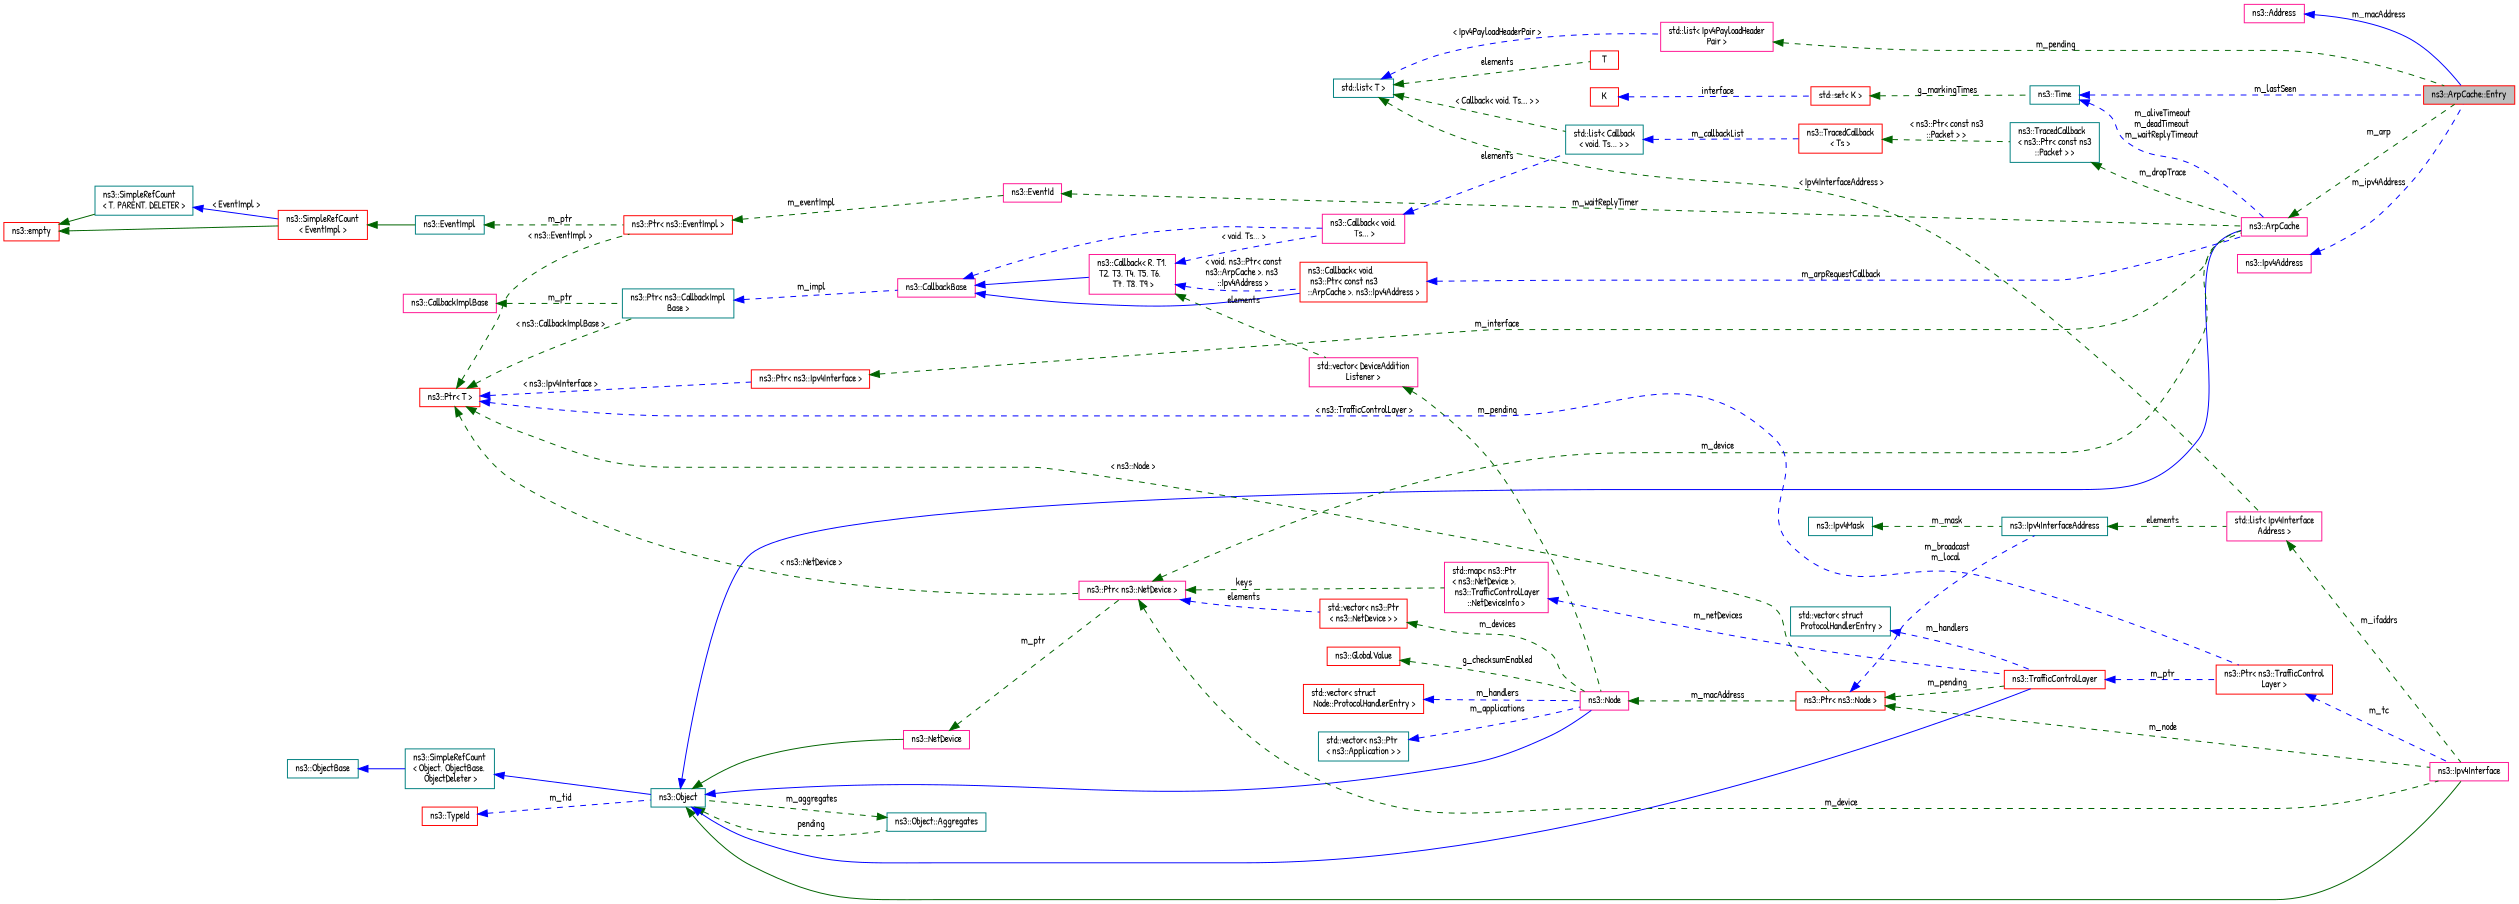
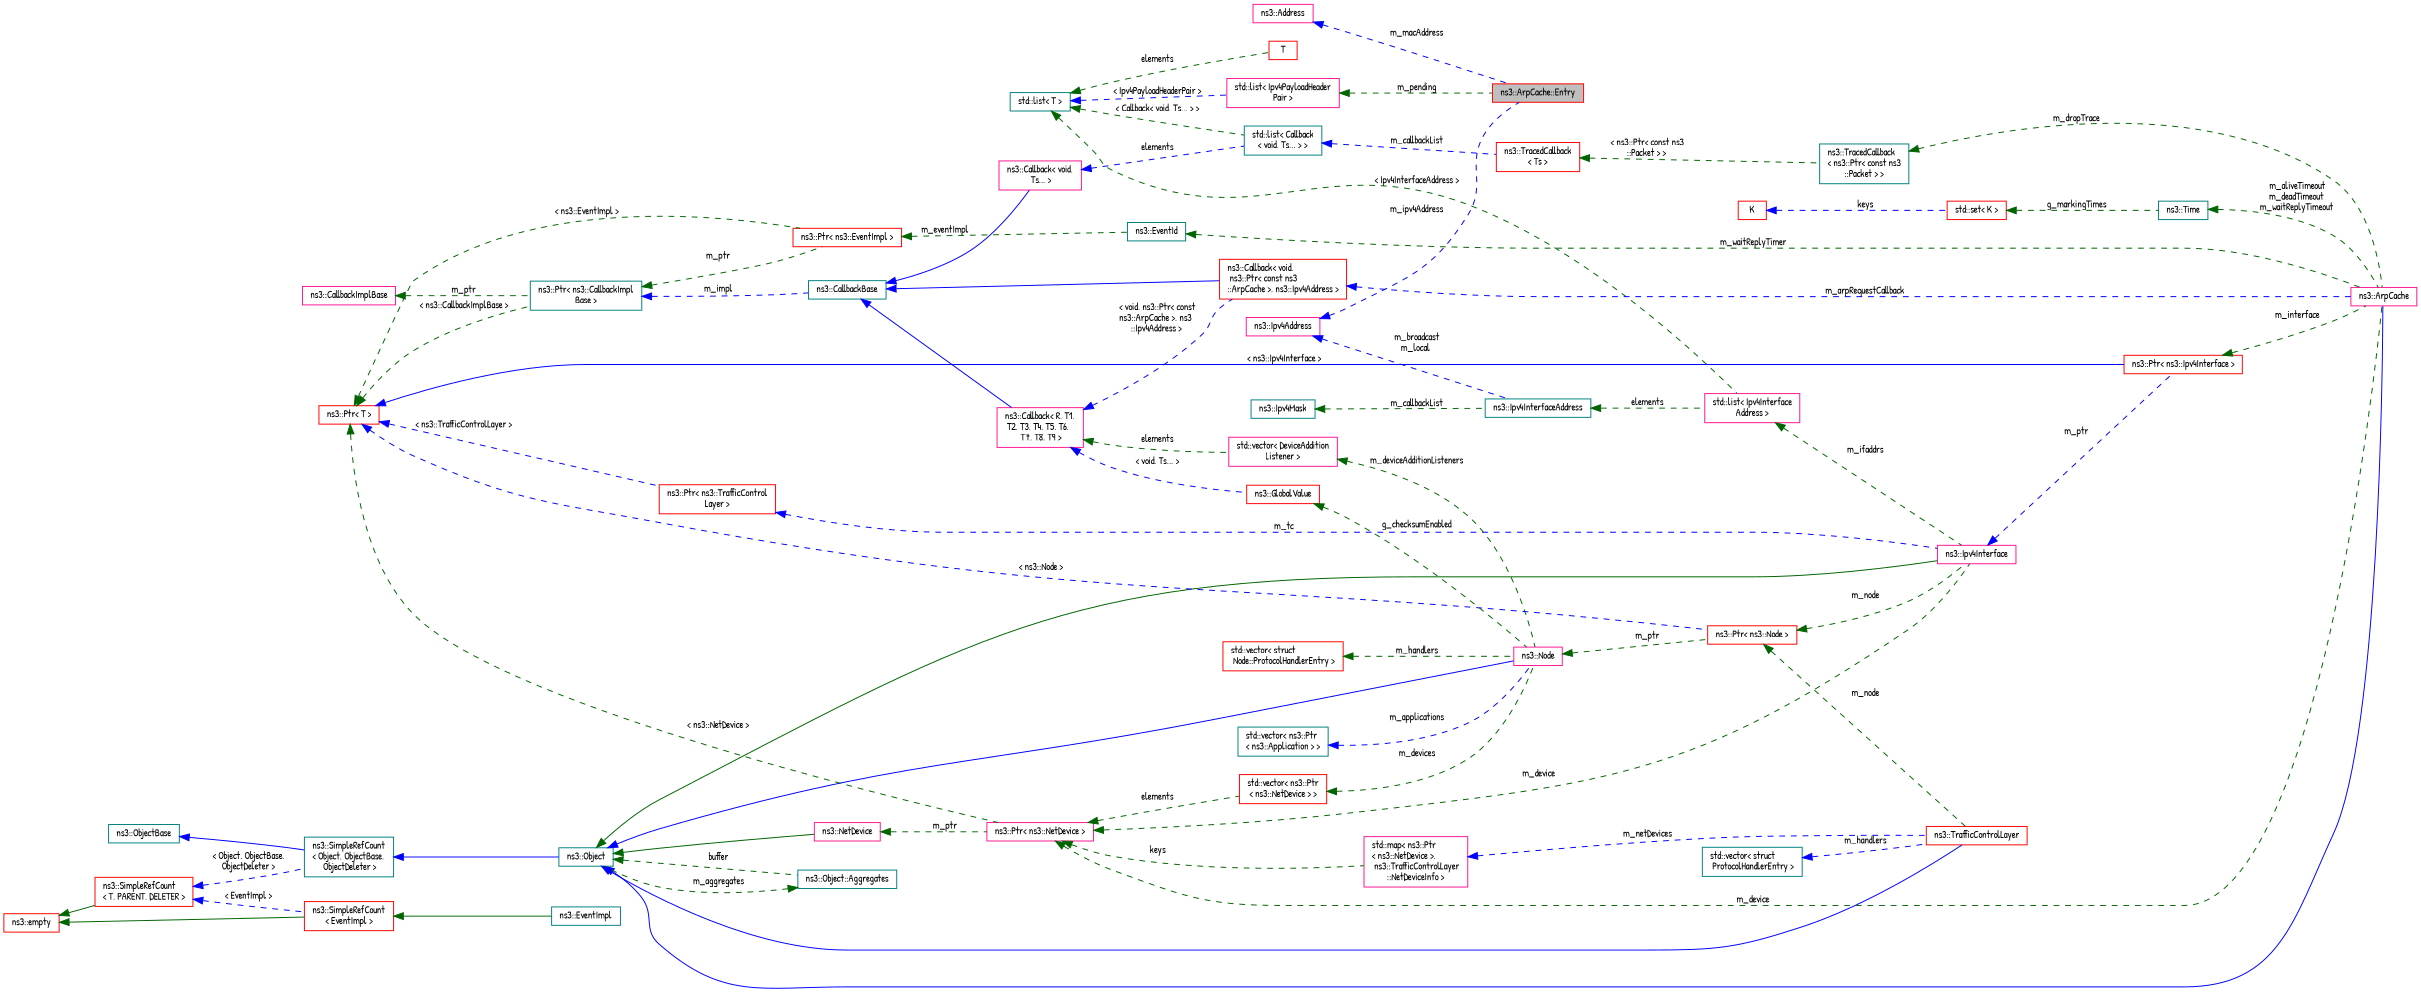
edge "ns3::ArpCache::Entry" -> "ns3::Address": style solid -> dashed
edge "std::set< K >" -> "K": label " interface" -> " keys"
edge "ns3::ArpCache::Entry" -> "ns3::Time": removed, label "m_lastSeen"
edge "ns3::ArpCache::Entry" -> "ns3::ArpCache": removed, label "m_arp"
edge "ns3::ArpCache" -> "ns3::Time": color blue -> darkgreen
node "ns3::EventId": color deeppink -> teal
node "ns3::SimpleRefCount < T, PARENT, DELETER >": color teal -> red
edge "ns3::SimpleRefCount < EventImpl >" -> "ns3::SimpleRefCount < T, PARENT, DELETER >": style solid -> dashed
edge "ns3::Ptr< ns3::EventImpl >" -> "ns3::EventImpl": now "ns3::Ptr< ns3::EventImpl >" -> "ns3::Ptr< ns3::CallbackImpl Base >"
edge "ns3::Callback< void, Ts... >" -> "ns3::CallbackBase": style dashed -> solid
edge "ns3::Callback< void, Ts... >" -> "ns3::Callback< R, T1, T2, T3, T4, T5, T6, T7, T8, T9 >": now "ns3::GlobalValue" -> "ns3::Callback< R, T1, T2, T3, T4, T5, T6, T7, T8, T9 >"
node "ns3::CallbackBase": color deeppink -> teal
edge "ns3::Ptr< ns3::Ipv4Interface >" -> "ns3::Ptr< T >": style dashed -> solid
edge "ns3::Node" -> "std::vector< DeviceAddition Listener >": label " m_pending" -> " m_deviceAdditionListeners"
edge "ns3::Ptr< ns3::Ipv4Interface >" -> "ns3::Ipv4Interface": added, label "m_ptr"
edge "ns3::Ptr< ns3::Node >" -> "ns3::Ptr< T >": color darkgreen -> blue
edge "ns3::Ipv4InterfaceAddress" -> "ns3::Ipv4Mask": label " m_mask" -> " m_callbackList"
edge "ns3::Ipv4InterfaceAddress" -> "ns3::Ptr< ns3::Node >": now "ns3::Ipv4InterfaceAddress" -> "ns3::Ipv4Address"
edge "std::vector< ns3::Ptr < ns3::NetDevice > >" -> "ns3::Ptr< ns3::NetDevice >": color blue -> darkgreen
edge "ns3::Ptr< ns3::TrafficControl Layer >" -> "ns3::TrafficControlLayer": removed, label "m_ptr"
edge "ns3::TrafficControlLayer" -> "ns3::Ptr< ns3::Node >": label " m_pending" -> " m_node"
edge "ns3::Ptr< ns3::Node >" -> "ns3::Node": label " m_macAddress" -> " m_ptr"
edge "ns3::Node" -> "std::vector< struct Node::ProtocolHandlerEntry >": color blue -> darkgreen
node "ns3::TypeId": removed
edge "ns3::Object::Aggregates" -> "ns3::Object": label " pending" -> " buffer"
edge "ns3::SimpleRefCount < Object, ObjectBase, ObjectDeleter >" -> "ns3::SimpleRefCount < T, PARENT, DELETER >": added, label "< Object, ObjectBase, ObjectDeleter >"
